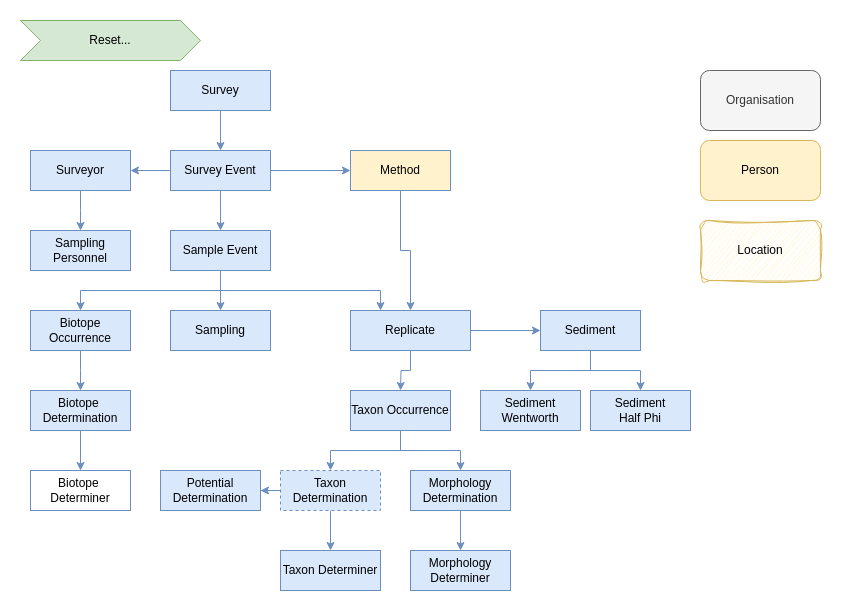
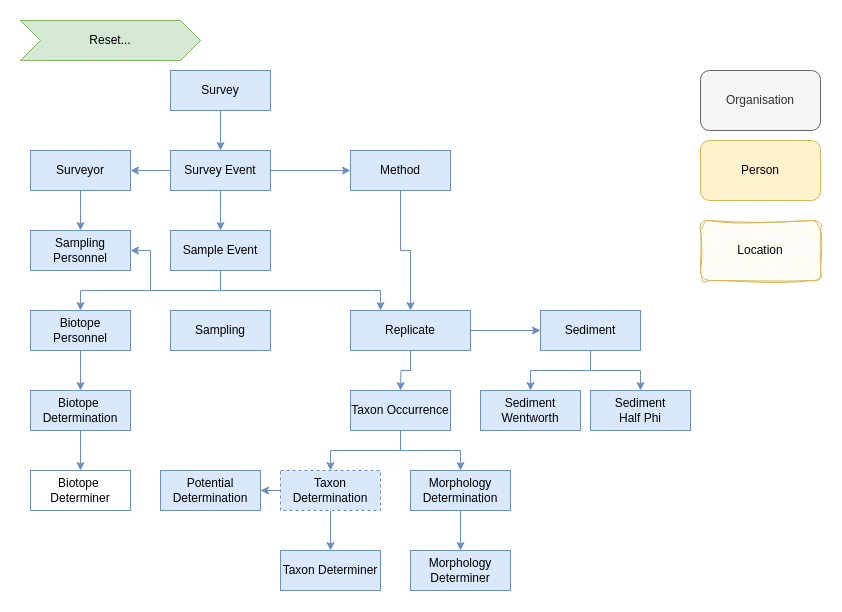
node "Method": fillcolor #fff2cc -> #dae8fc
edge "Sample Event" -> "Sampling": now "Sample Event" -> "Sampling Personnel"
node "Biotope Occurrence": label "Biotope Occurrence" -> "Biotope Personnel"
